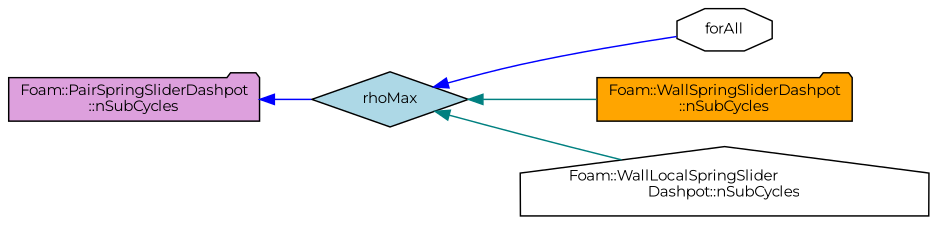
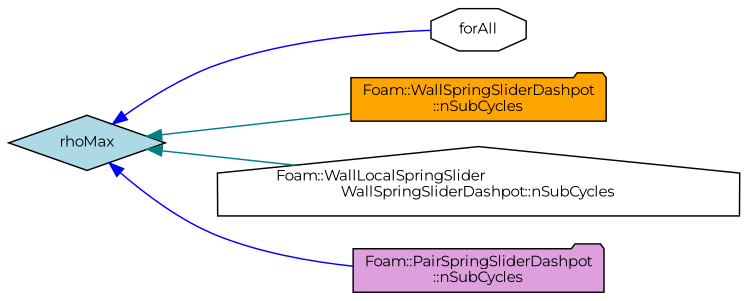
edge "rhoMax" -> "Foam::PairSpringSliderDashpot ::nSubCycles": reversed
node "Foam::WallLocalSpringSlider Dashpot::nSubCycles": label "Foam::WallLocalSpringSlider Dashpot::nSubCycles" -> "Foam::WallLocalSpringSlider WallSpringSliderDashpot::nSubCycles"
